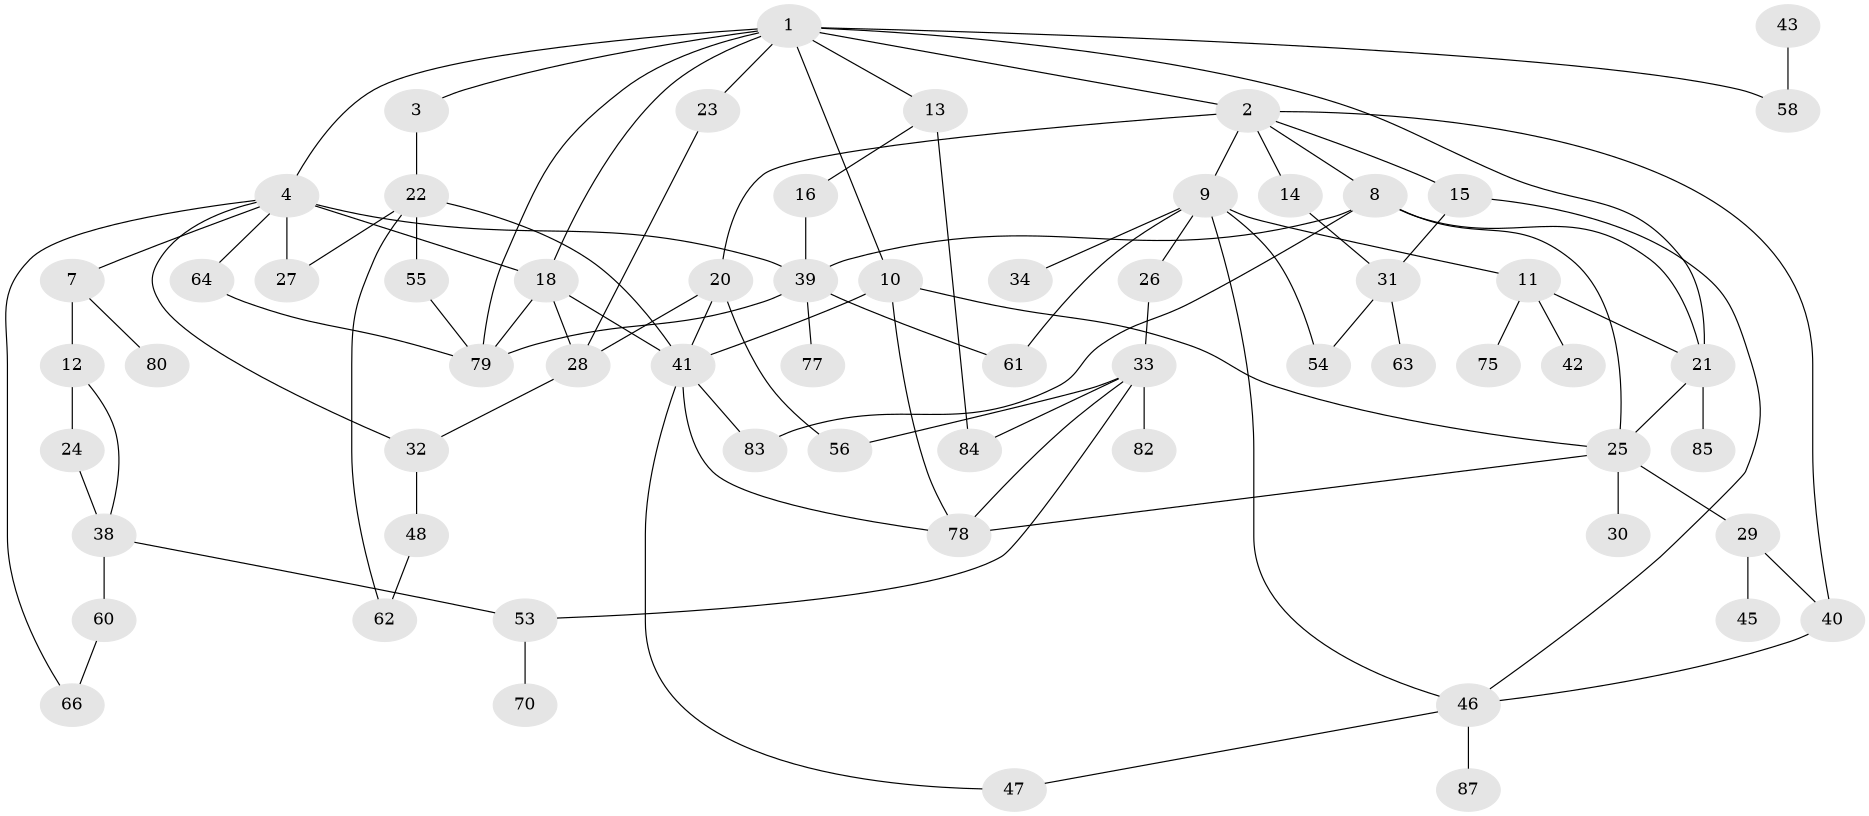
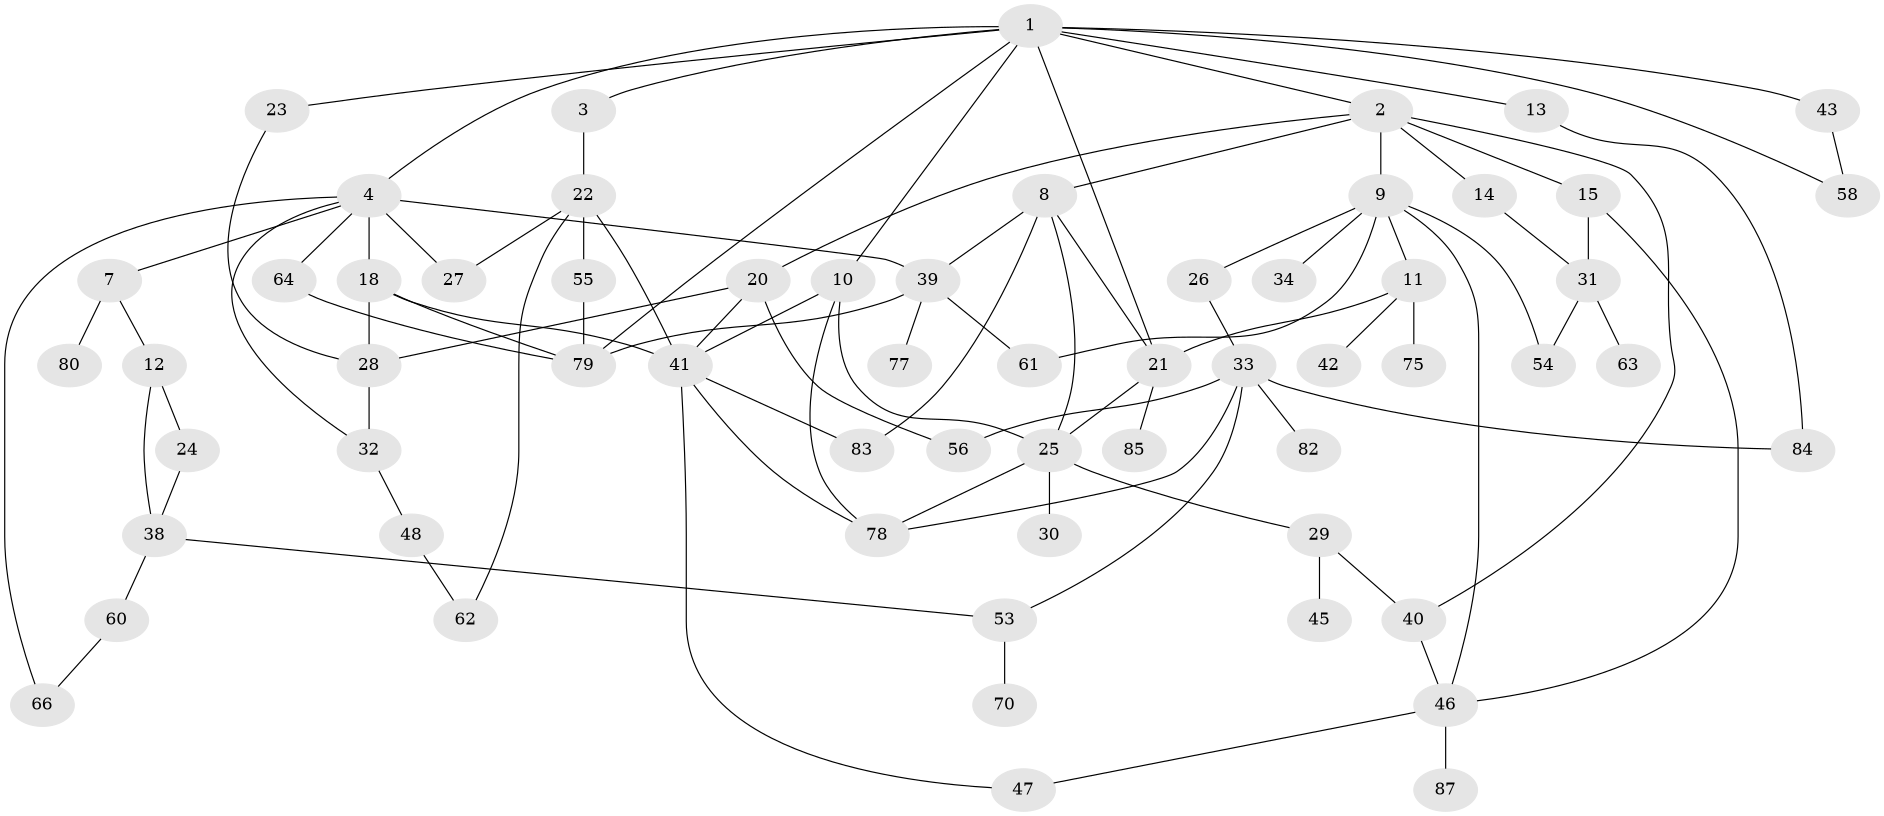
edge "1" -- "18": now "1" -- "43"
node "16": removed
